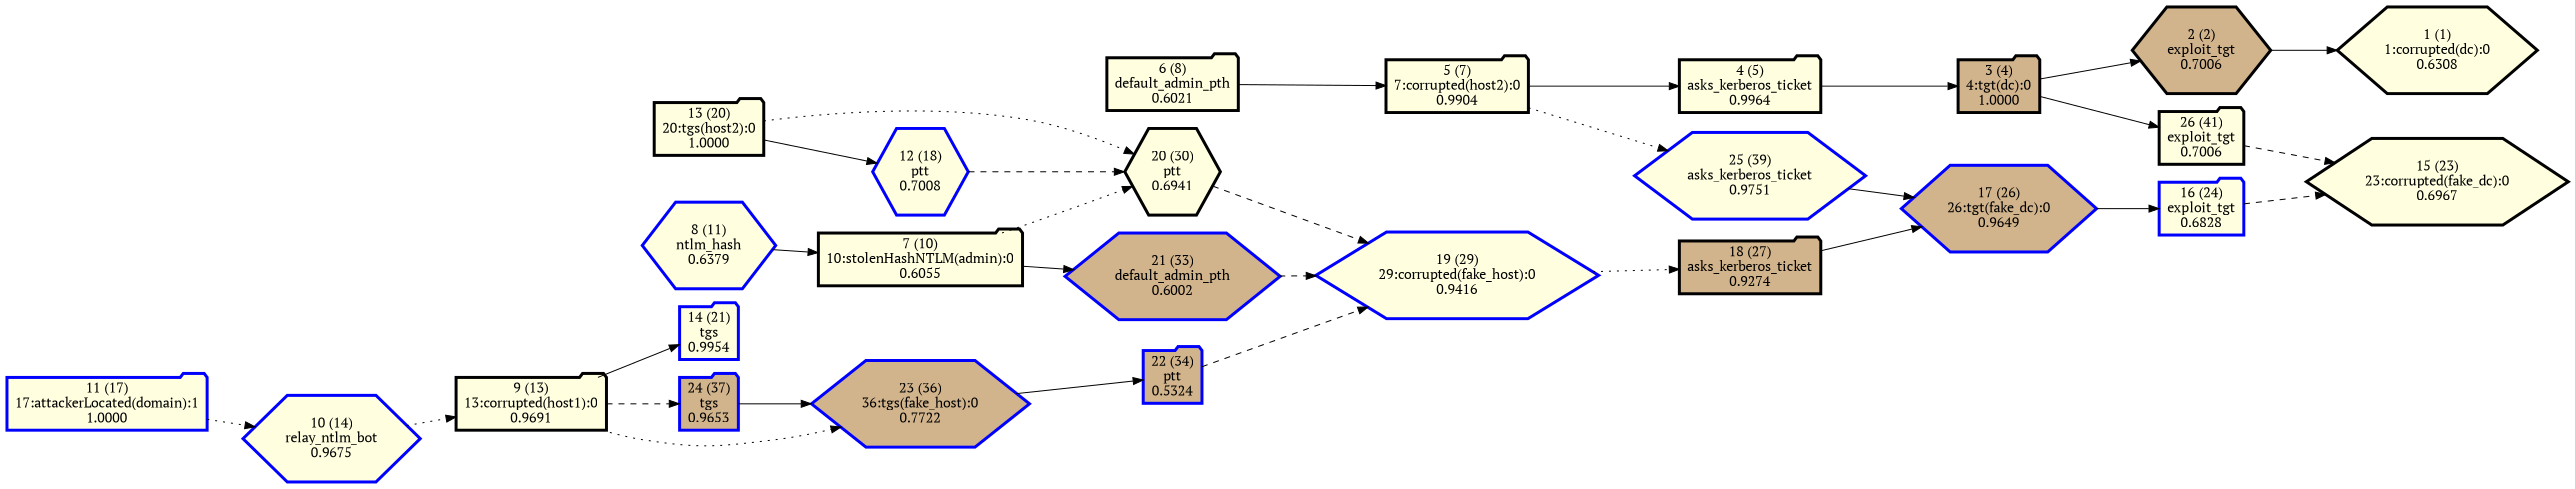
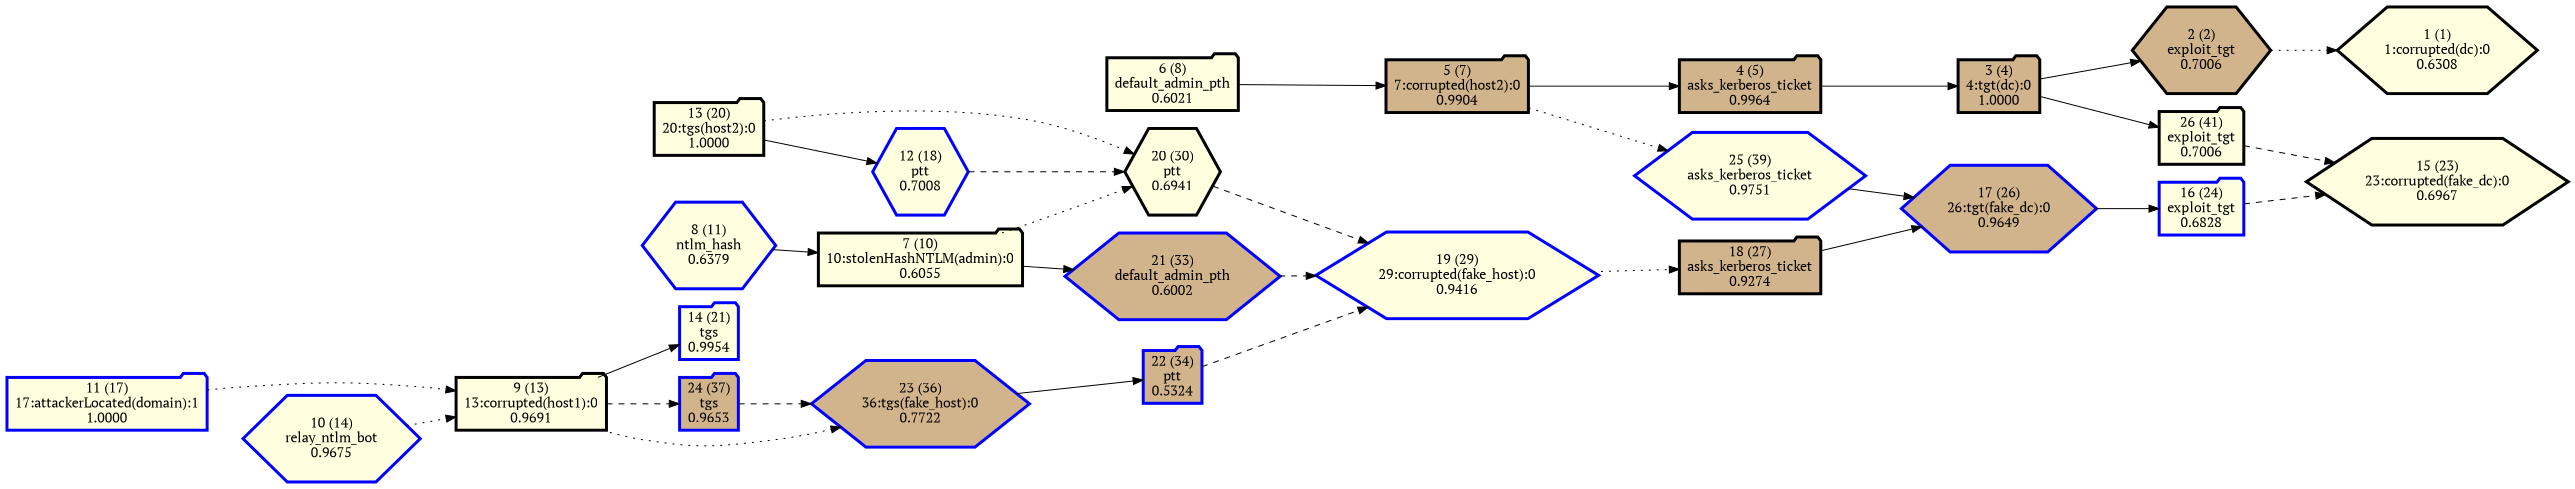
edge "2 (2) exploit_tgt 0.7006" -> "1 (1) 1:corrupted(dc):0 0.6308": style solid -> dotted
node "5 (7) 7:corrupted(host2):0 0.9904": fillcolor lightyellow -> tan
node "4 (5) asks_kerberos_ticket 0.9964": fillcolor lightyellow -> tan
edge "24 (37) tgs 0.9653" -> "23 (36) 36:tgs(fake_host):0 0.7722": style solid -> dashed
edge "11 (17) 17:attackerLocated(domain):1 1.0000" -> "10 (14) relay_ntlm_bot 0.9675": now "11 (17) 17:attackerLocated(domain):1 1.0000" -> "9 (13) 13:corrupted(host1):0 0.9691"
